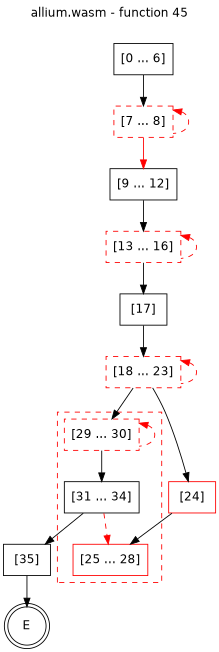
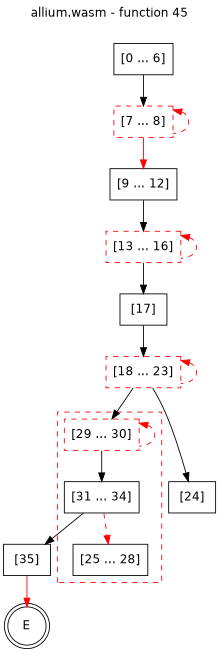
node "[24]": color red -> black
edge "[24]" -> "[25 ... 28]": removed
node "[25 ... 28]": color red -> black
edge "[35]" -> "E": color black -> red
